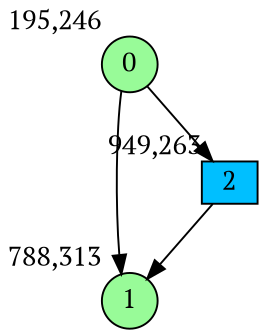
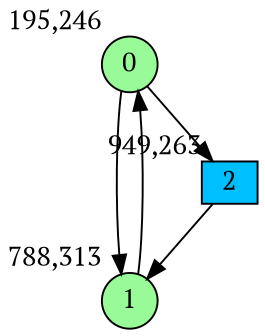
edge "1 788,313" -> "0 195,246": added
